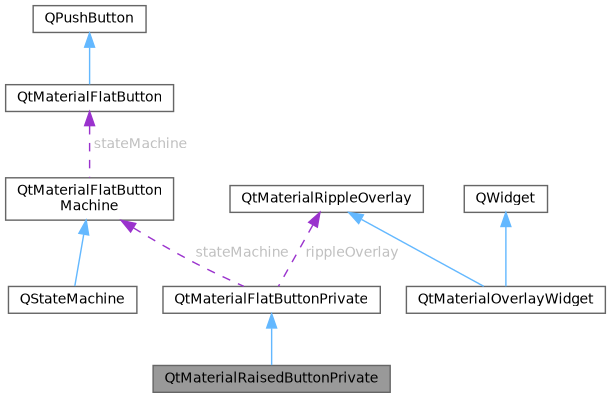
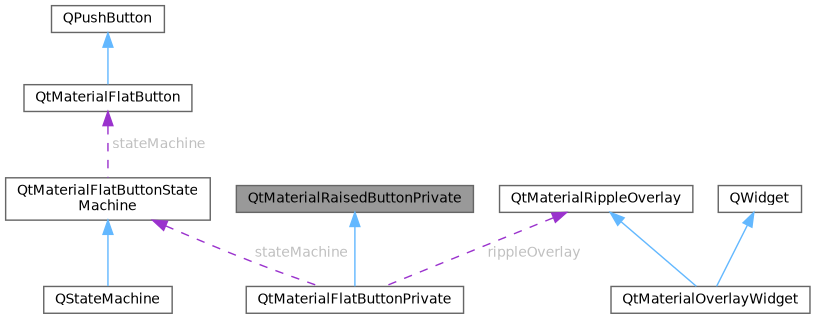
node "QtMaterialFlatButton Machine": label "QtMaterialFlatButton Machine" -> "QtMaterialFlatButtonState Machine"
edge "QtMaterialRaisedButtonPrivate" -> "QtMaterialFlatButtonPrivate": reversed
